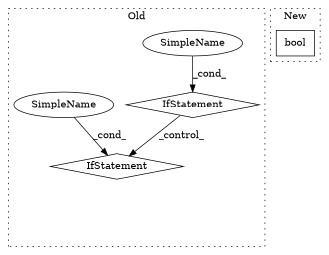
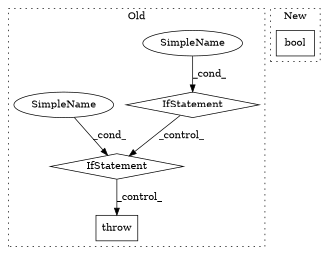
node "throw": added
